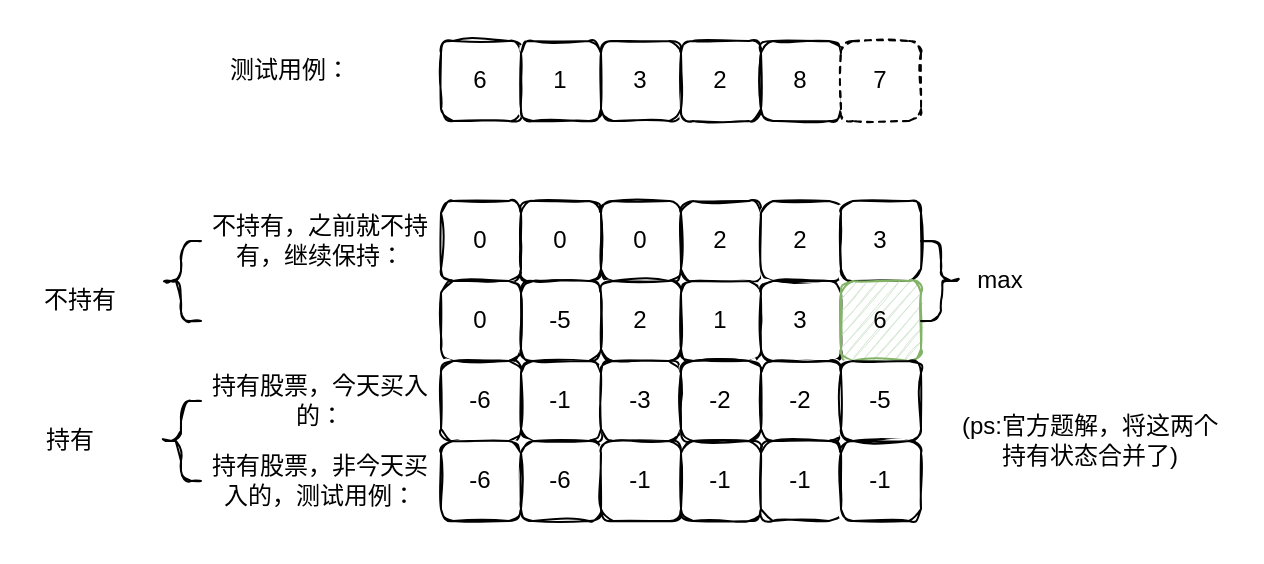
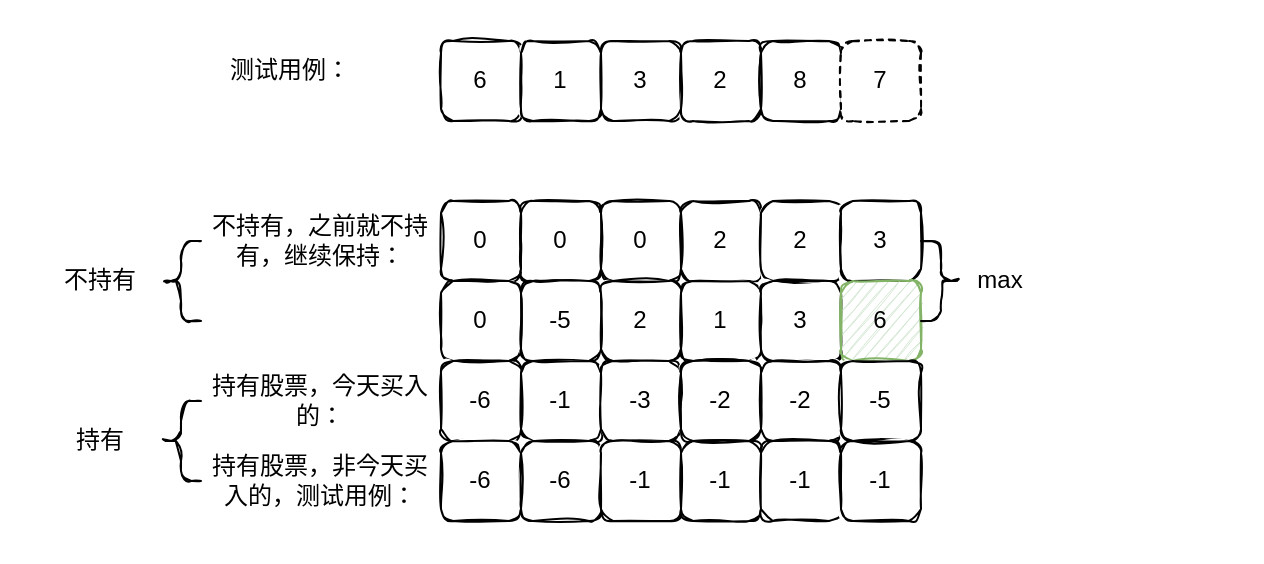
node "不持有": moved (81, 301) -> (101, 281)
node "持有": moved (71, 441) -> (101, 441)
node "(ps:官方题解，将这两个持有状态合并了)": removed
